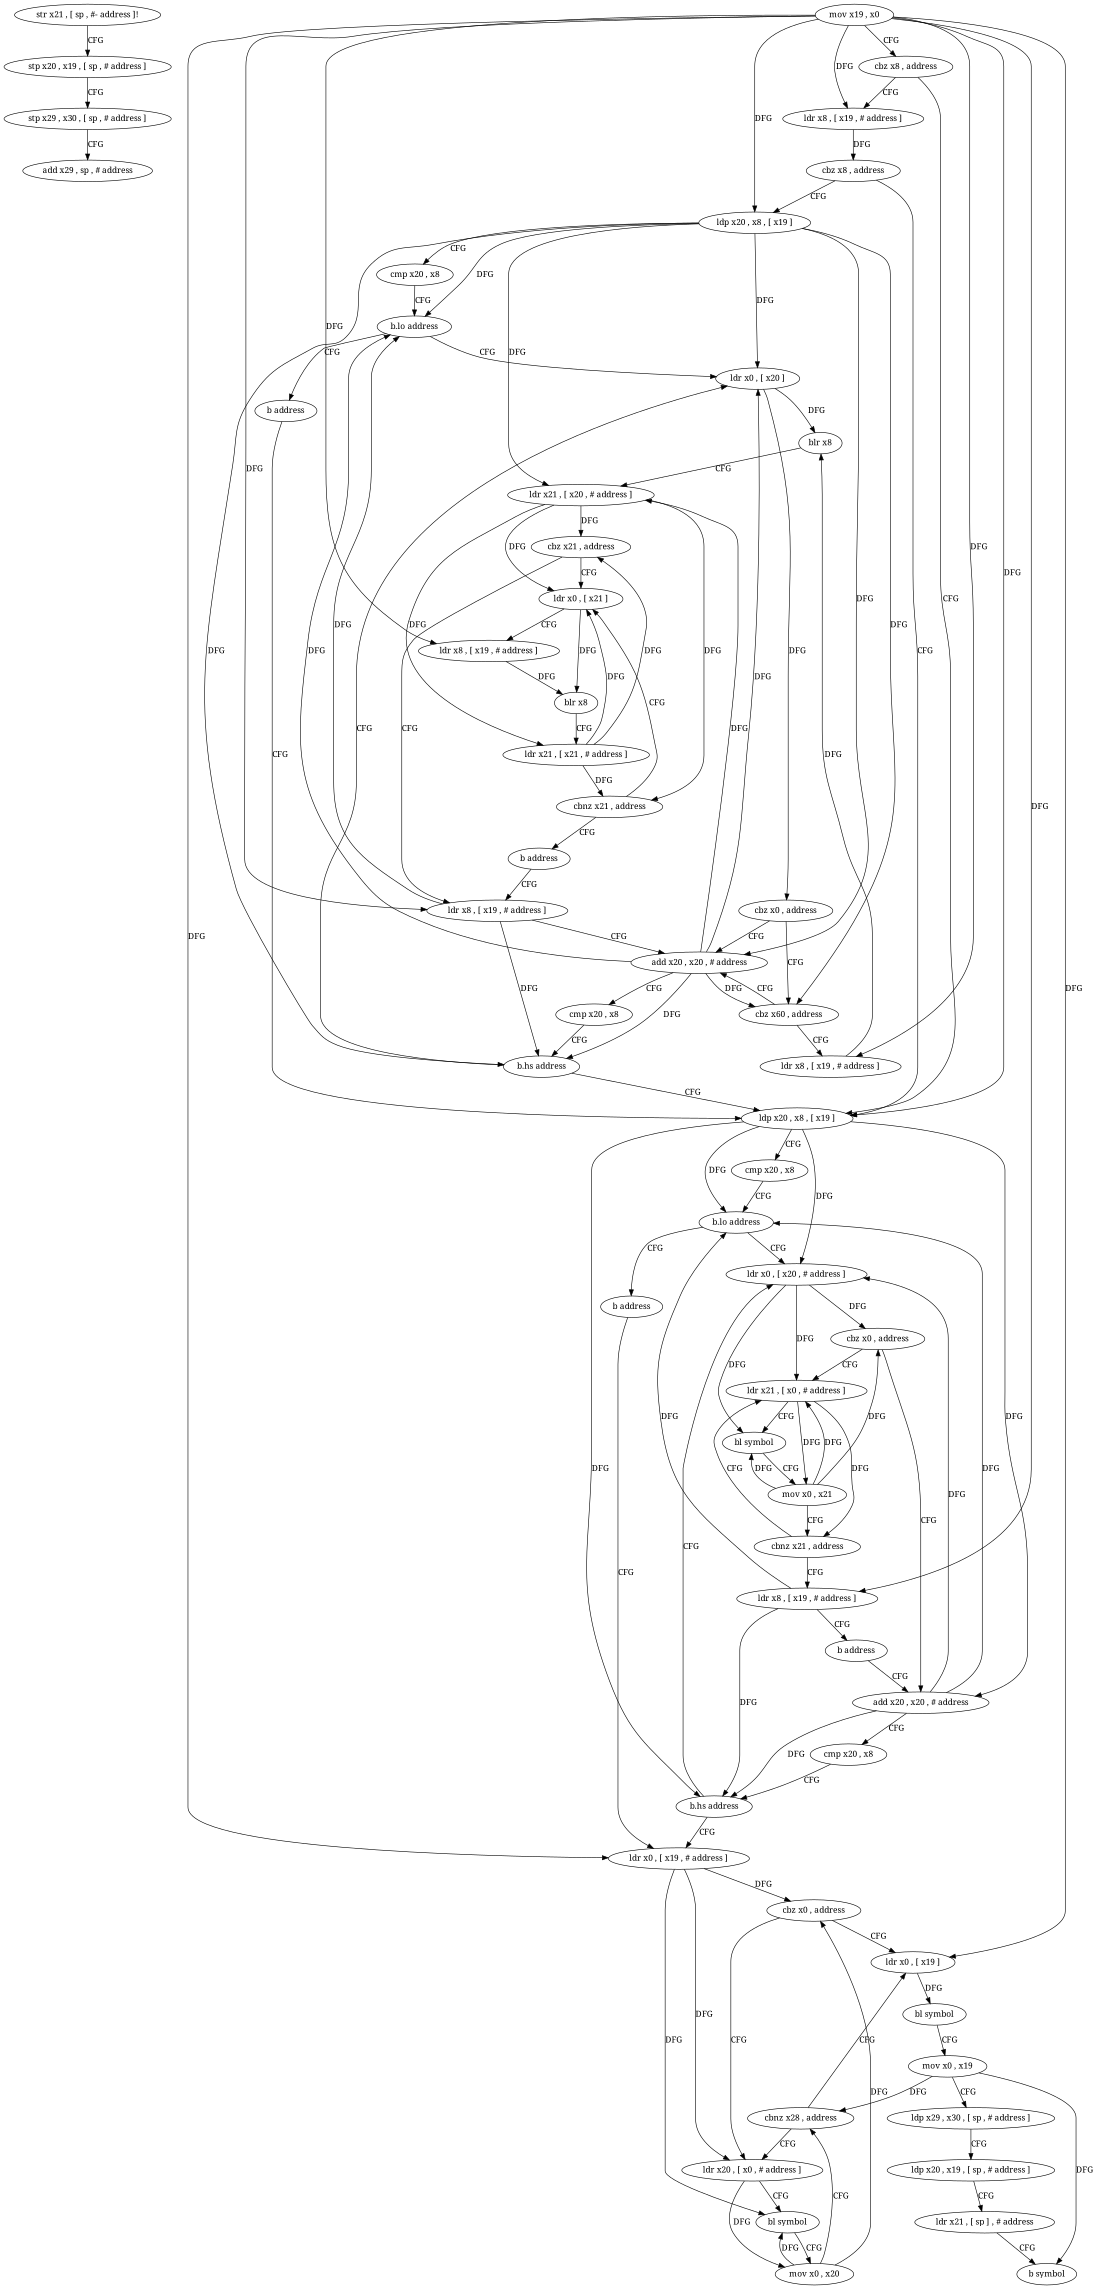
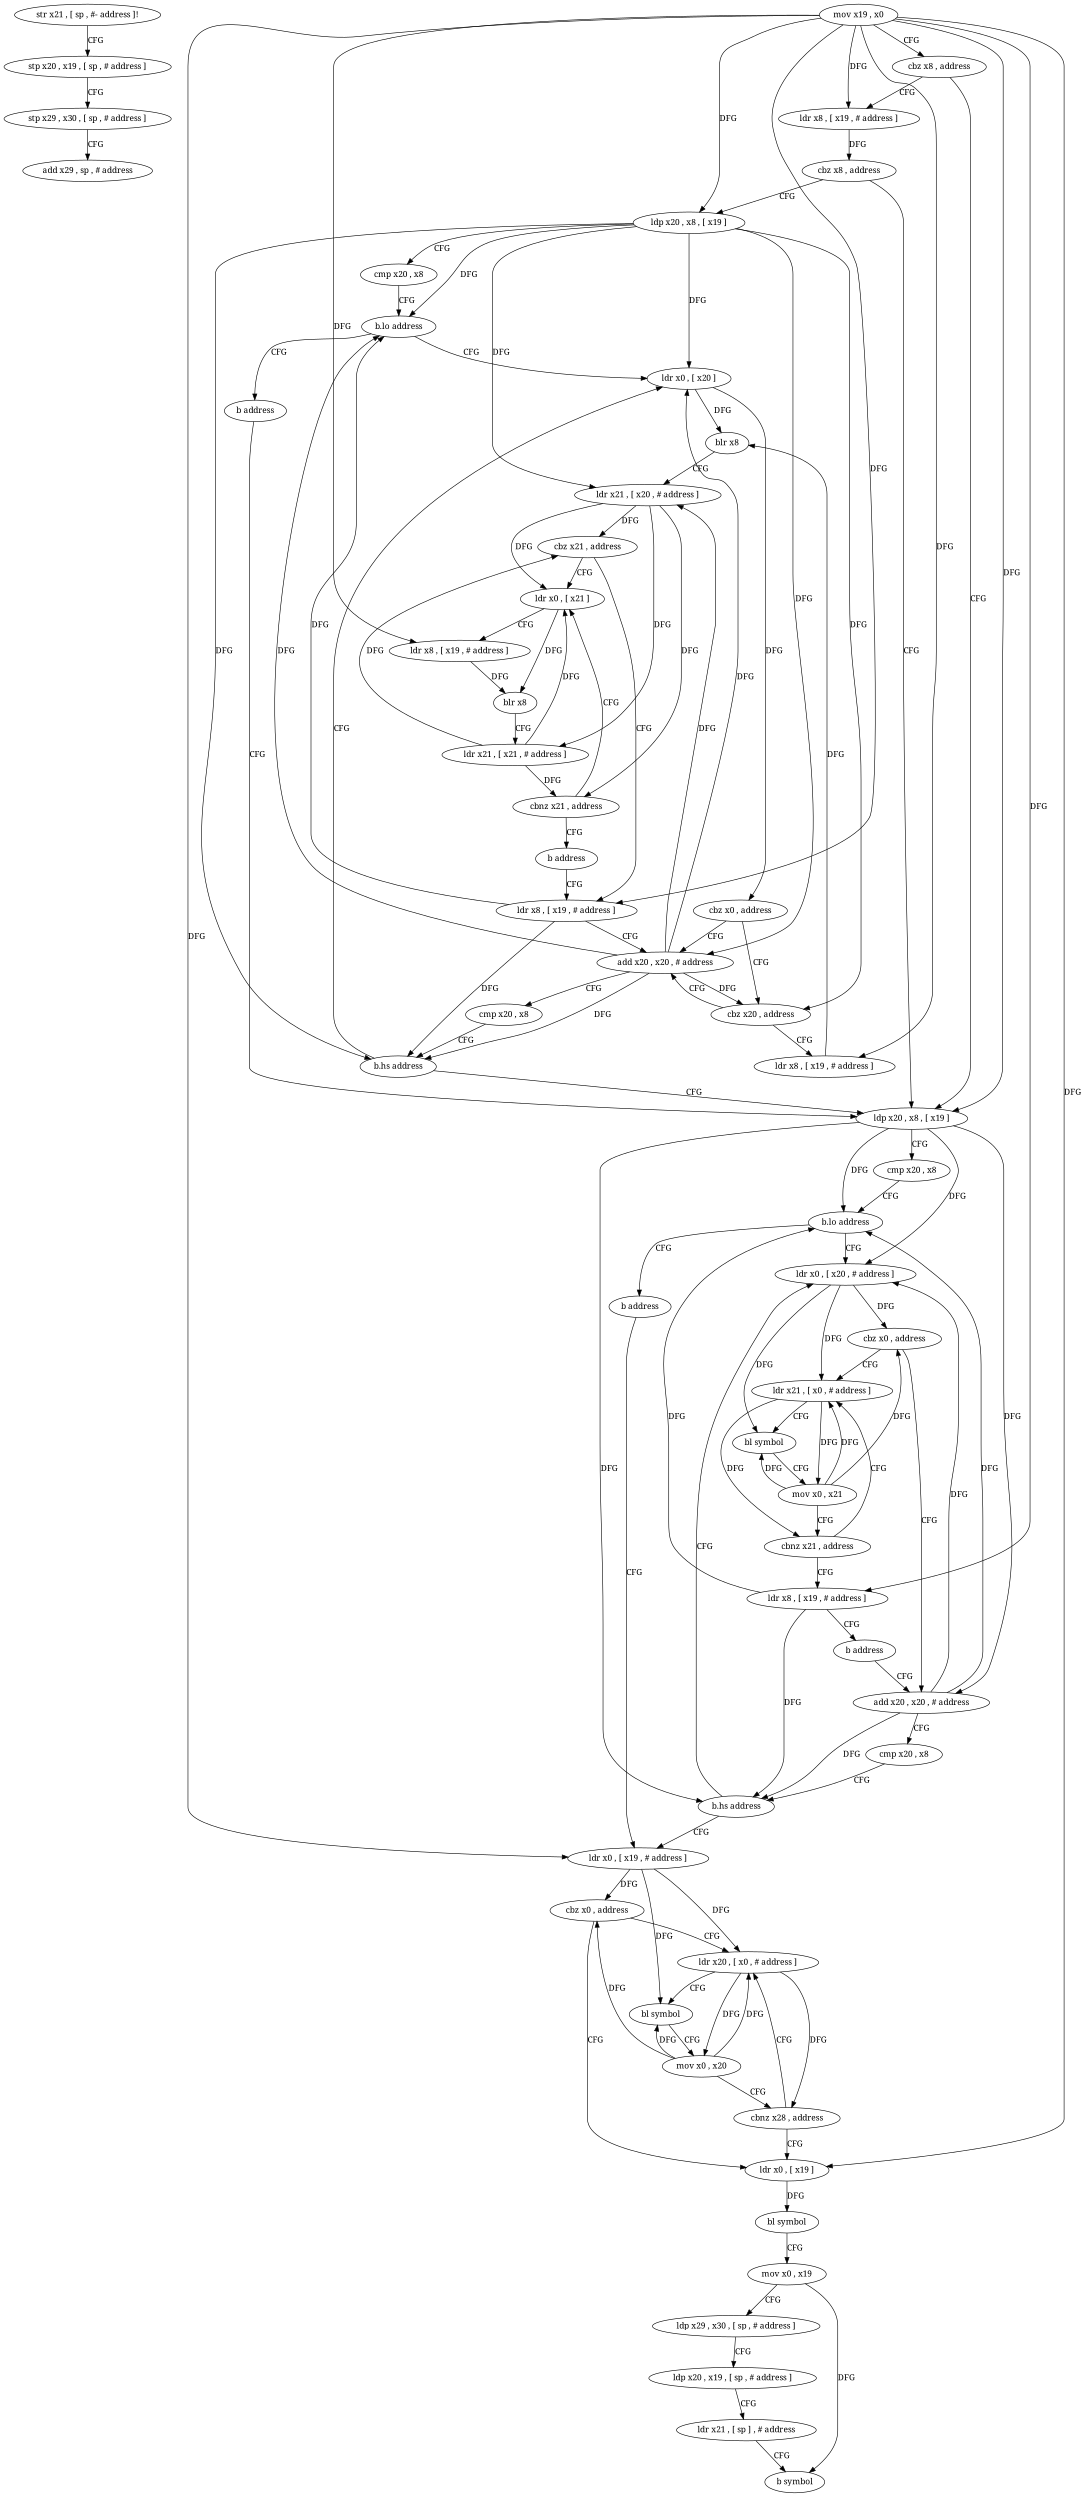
node "cbz x60 , address": label "cbz x60 , address" -> "cbz x20 , address"
edge "mov x0 , x20" -> "ldr x20 , [ x0 , # address ]": added, label "DFG"
edge "mov x0 , x19" -> "cbnz x28 , address": now "ldr x20 , [ x0 , # address ]" -> "cbnz x28 , address"
